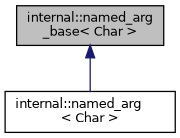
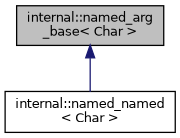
node "internal::named_arg < Char >": label "internal::named_arg < Char >" -> "internal::named_named < Char >"
